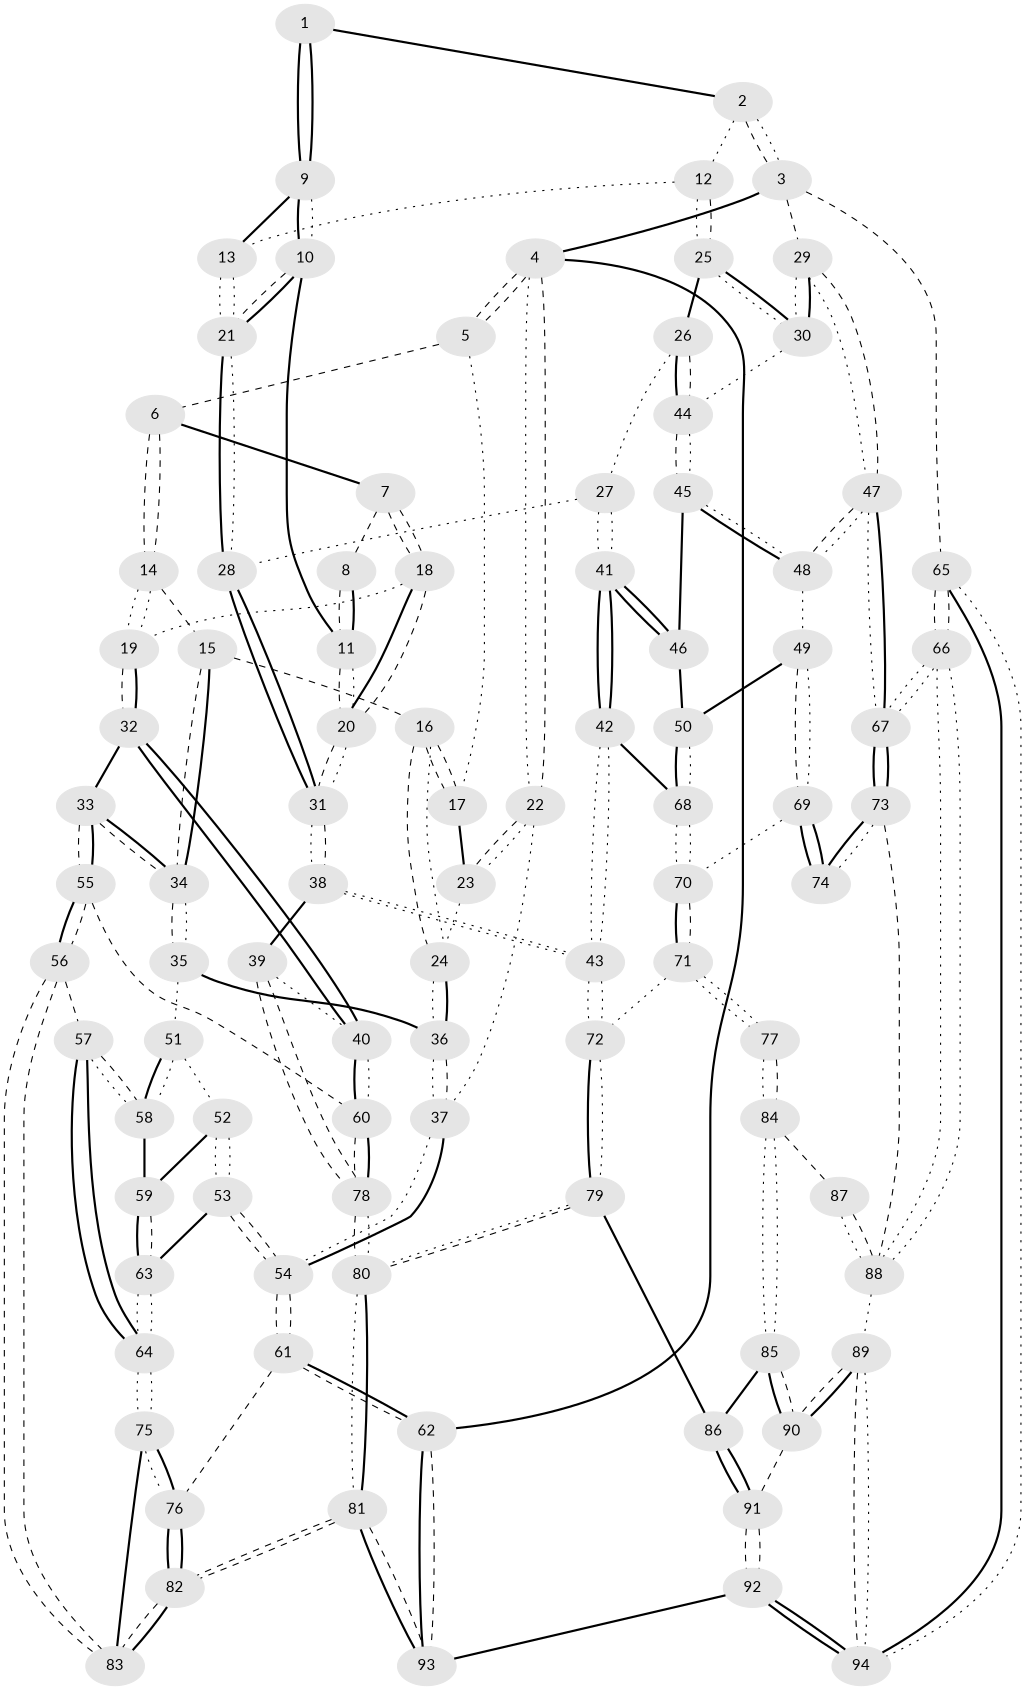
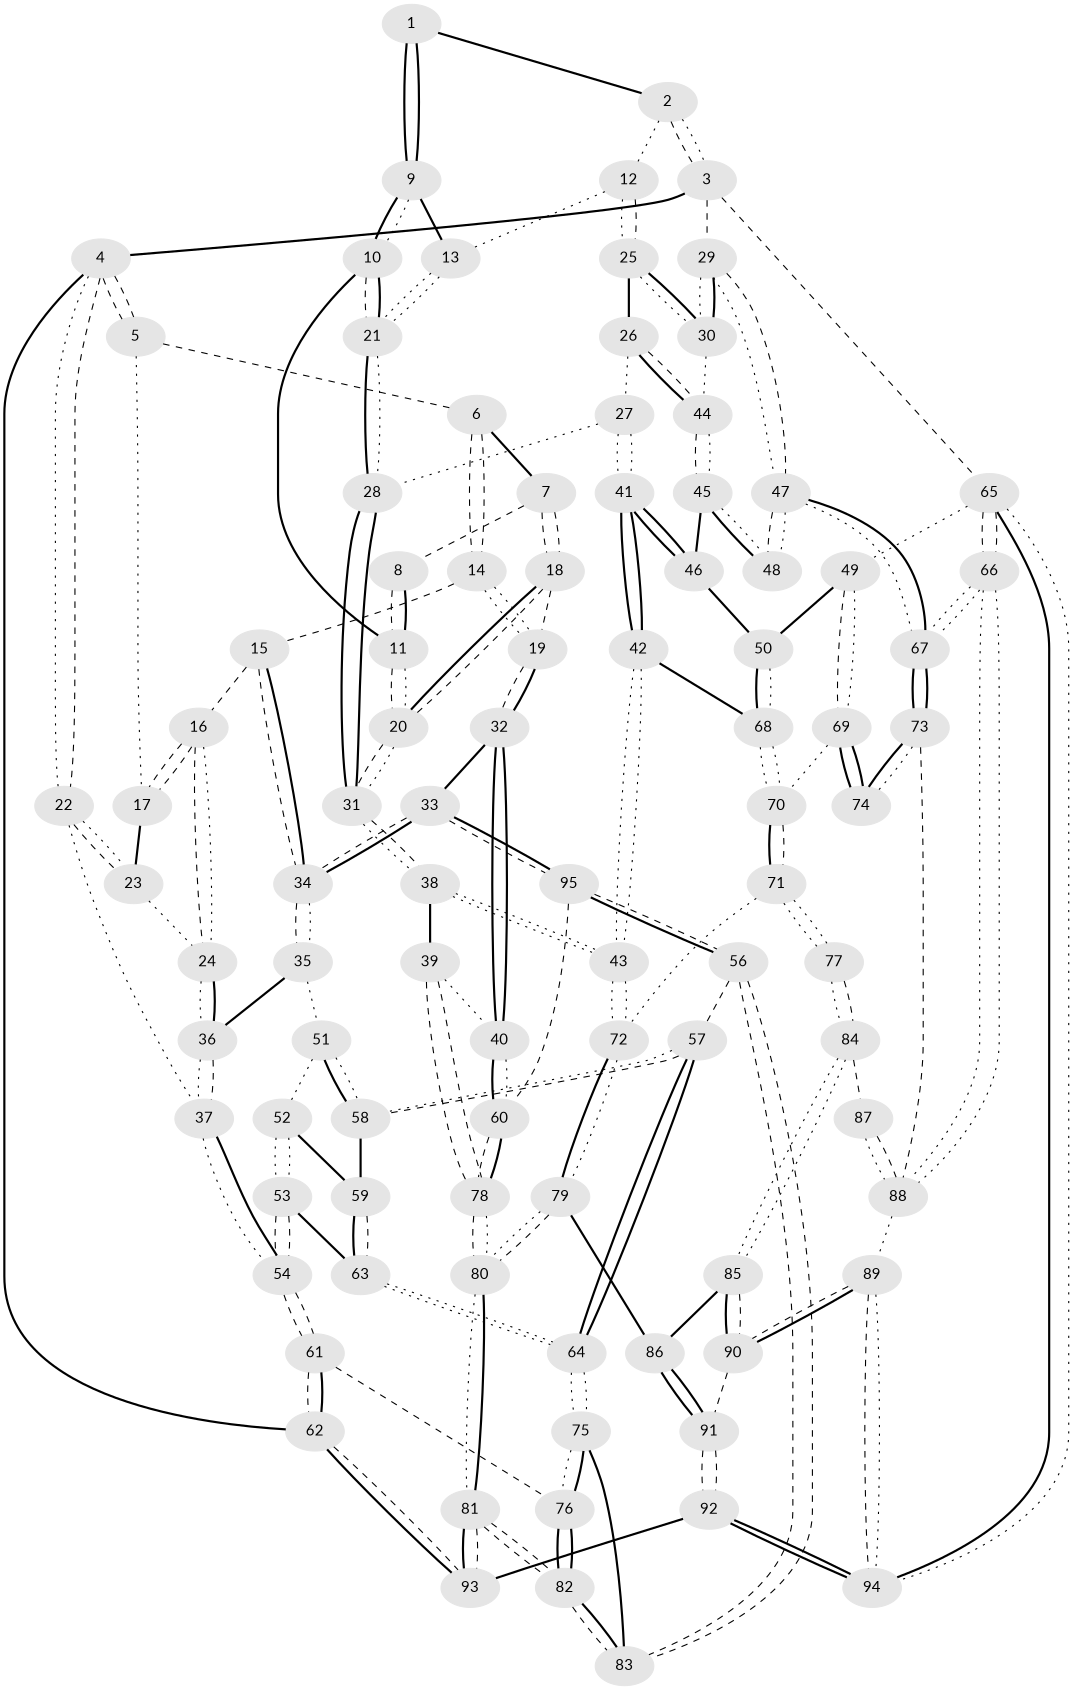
edge "18" -- "19": style dotted -> dashed
edge "48" -- "49": now "65" -- "49"
node "55": label "55" -> "95"
